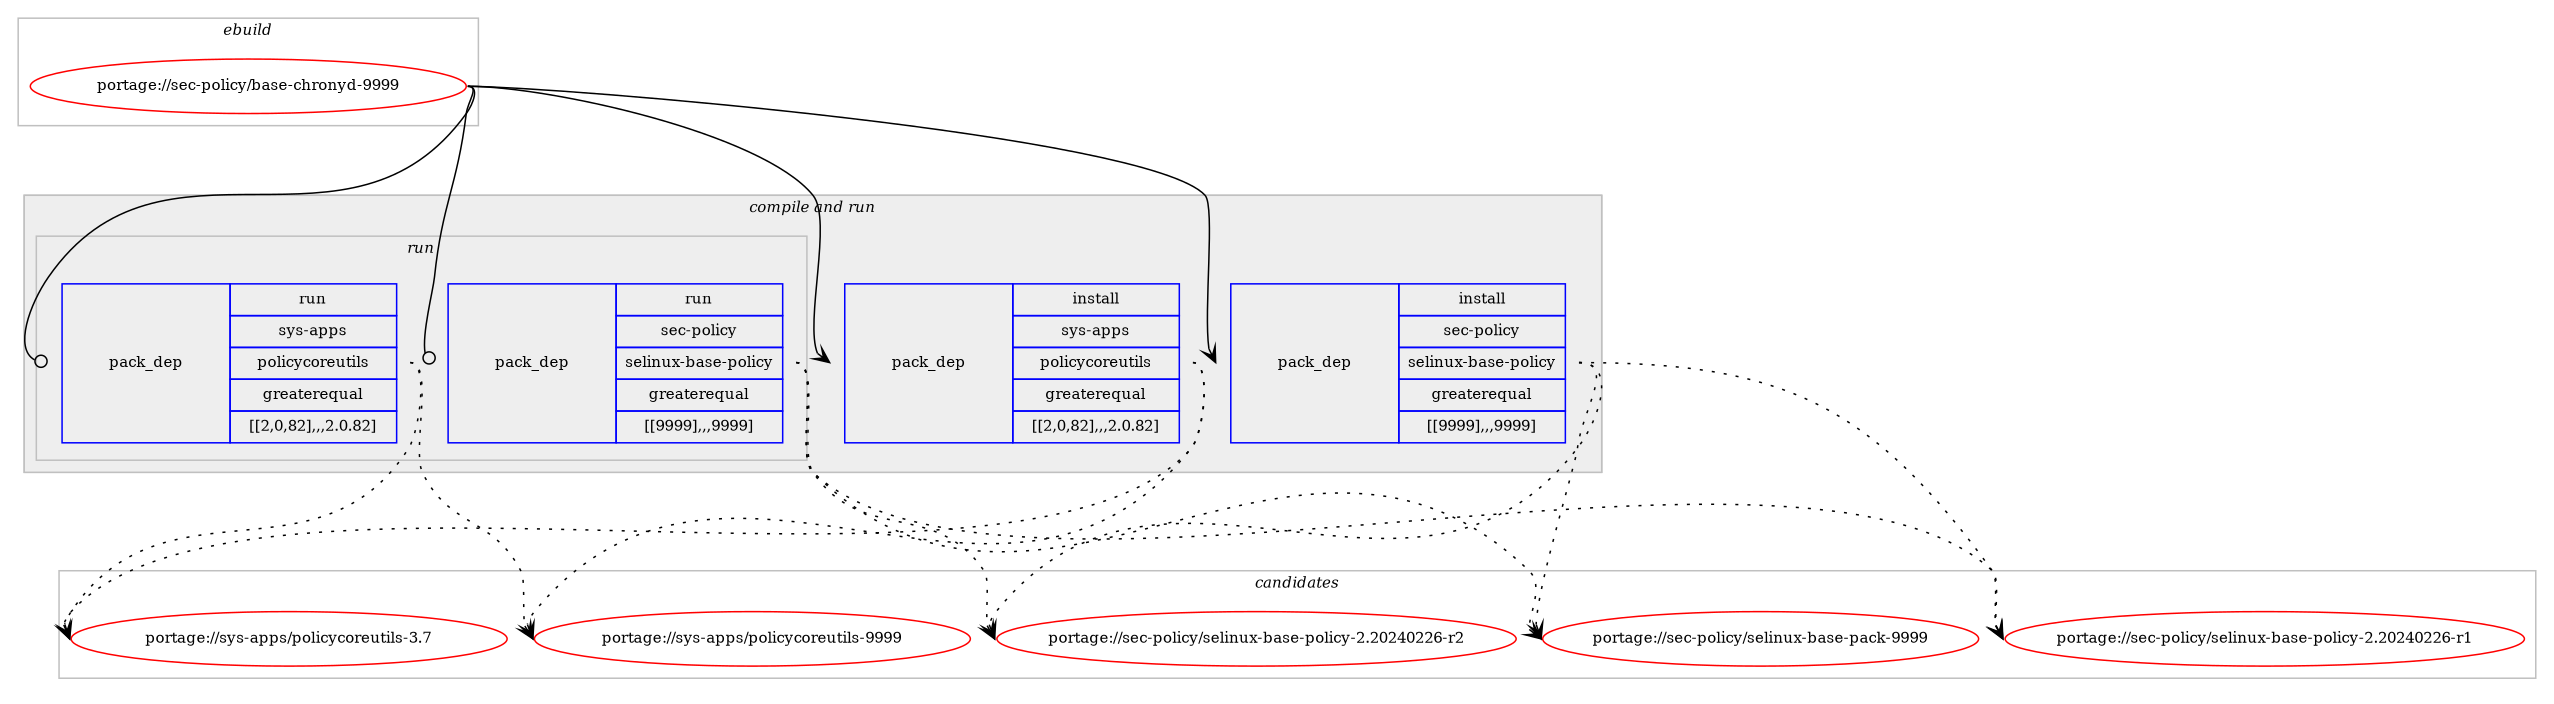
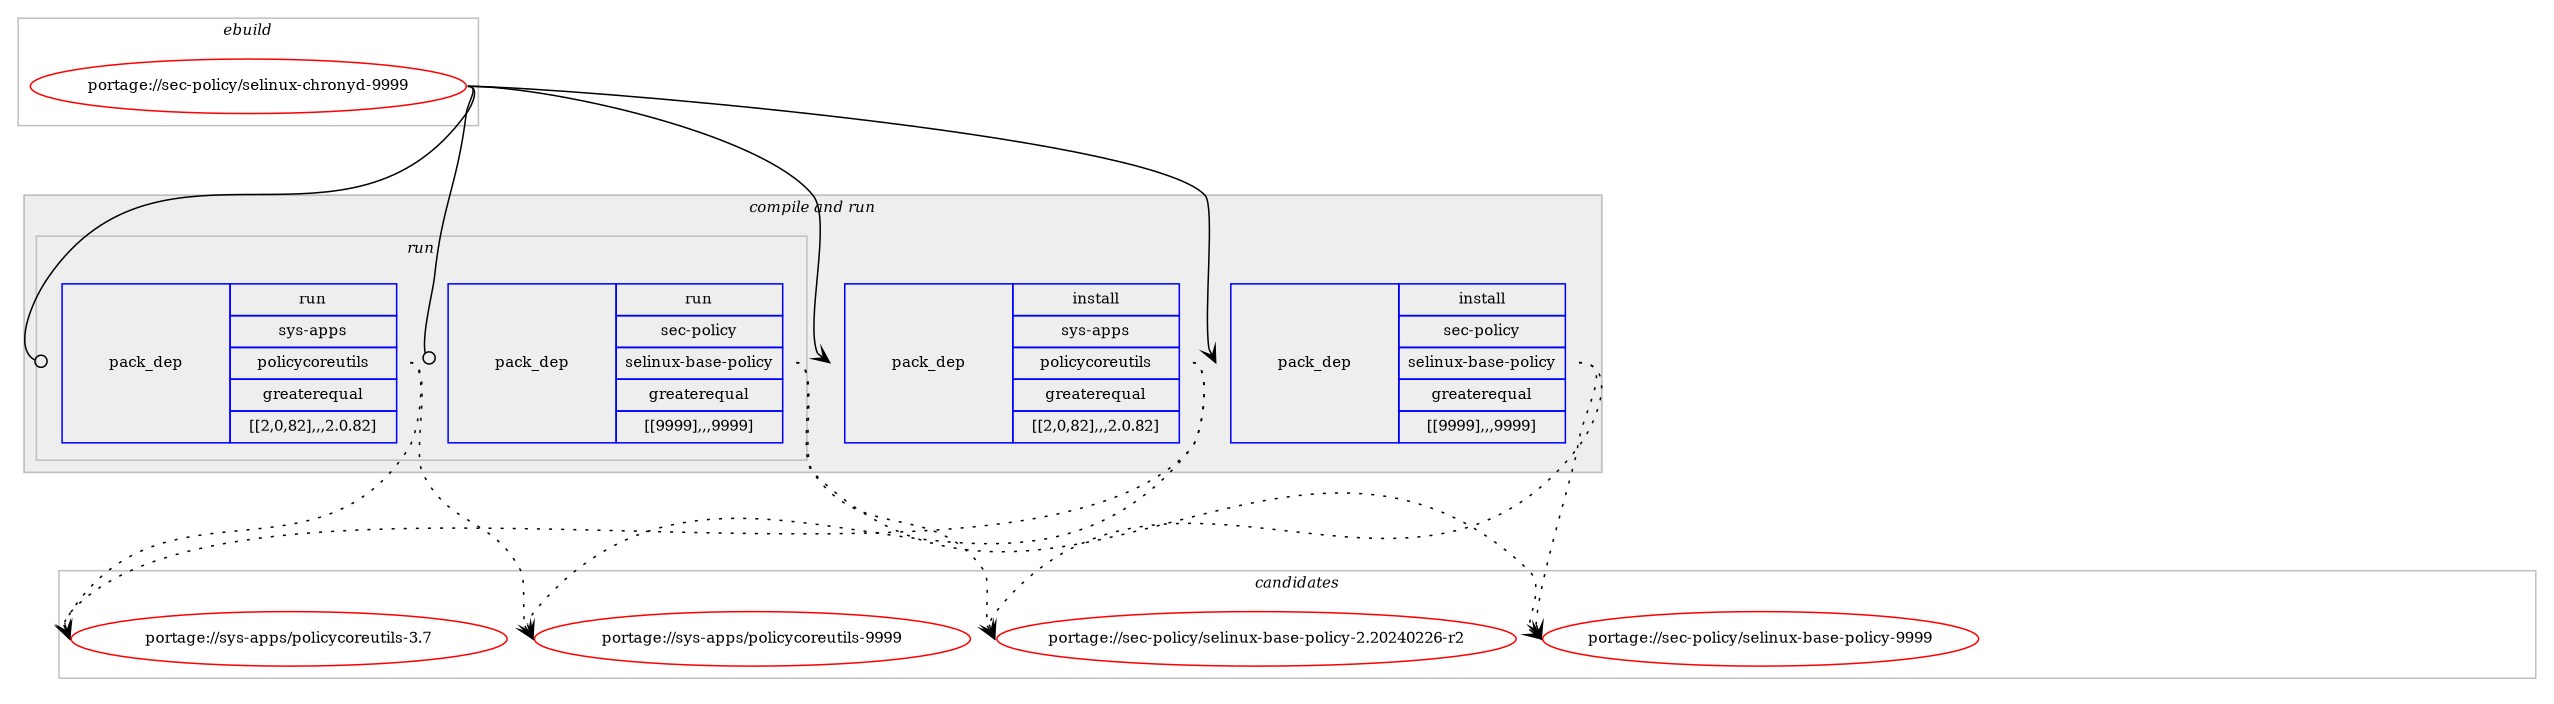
node "portage://sec-policy/base-chronyd-9999": label "portage://sec-policy/base-chronyd-9999" -> "portage://sec-policy/selinux-chronyd-9999"
node "portage://sec-policy/selinux-base-pack-9999": label "portage://sec-policy/selinux-base-pack-9999" -> "portage://sec-policy/selinux-base-policy-9999"
node "portage://sec-policy/selinux-base-policy-2.20240226-r1": removed
